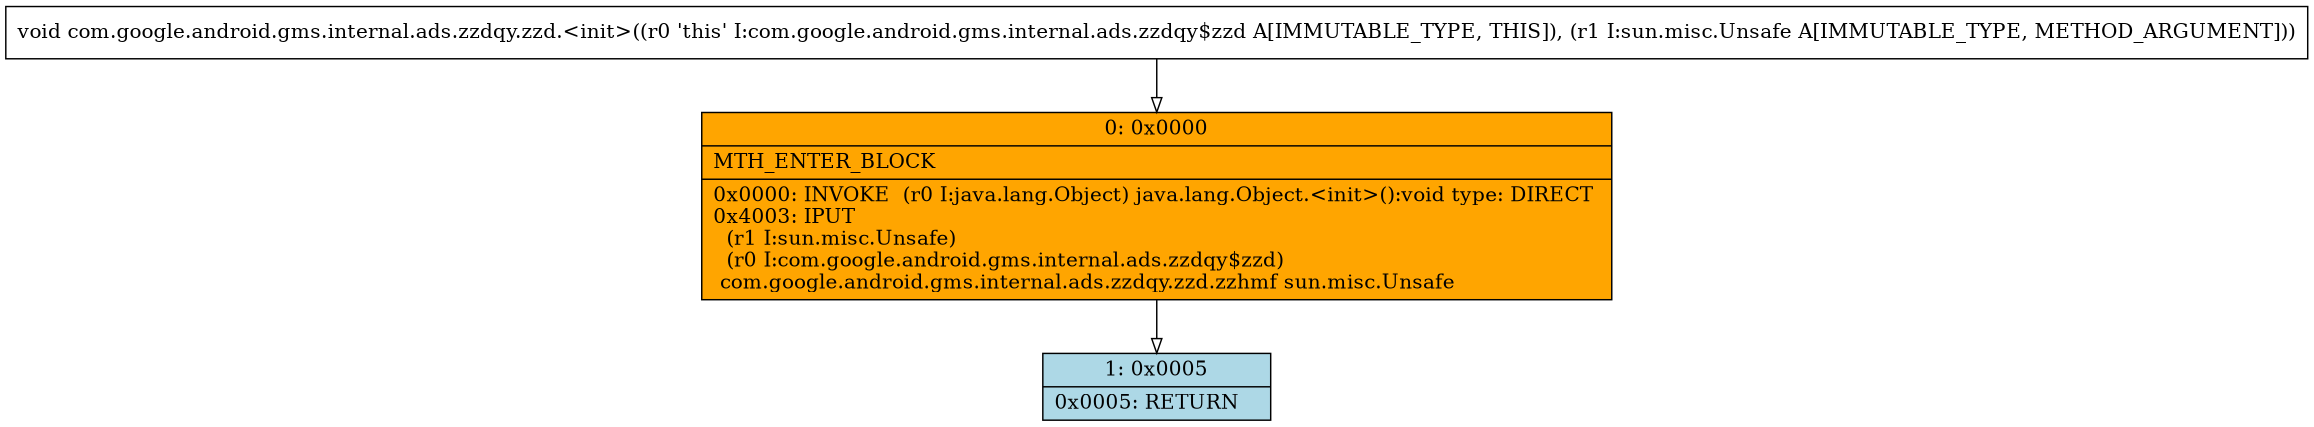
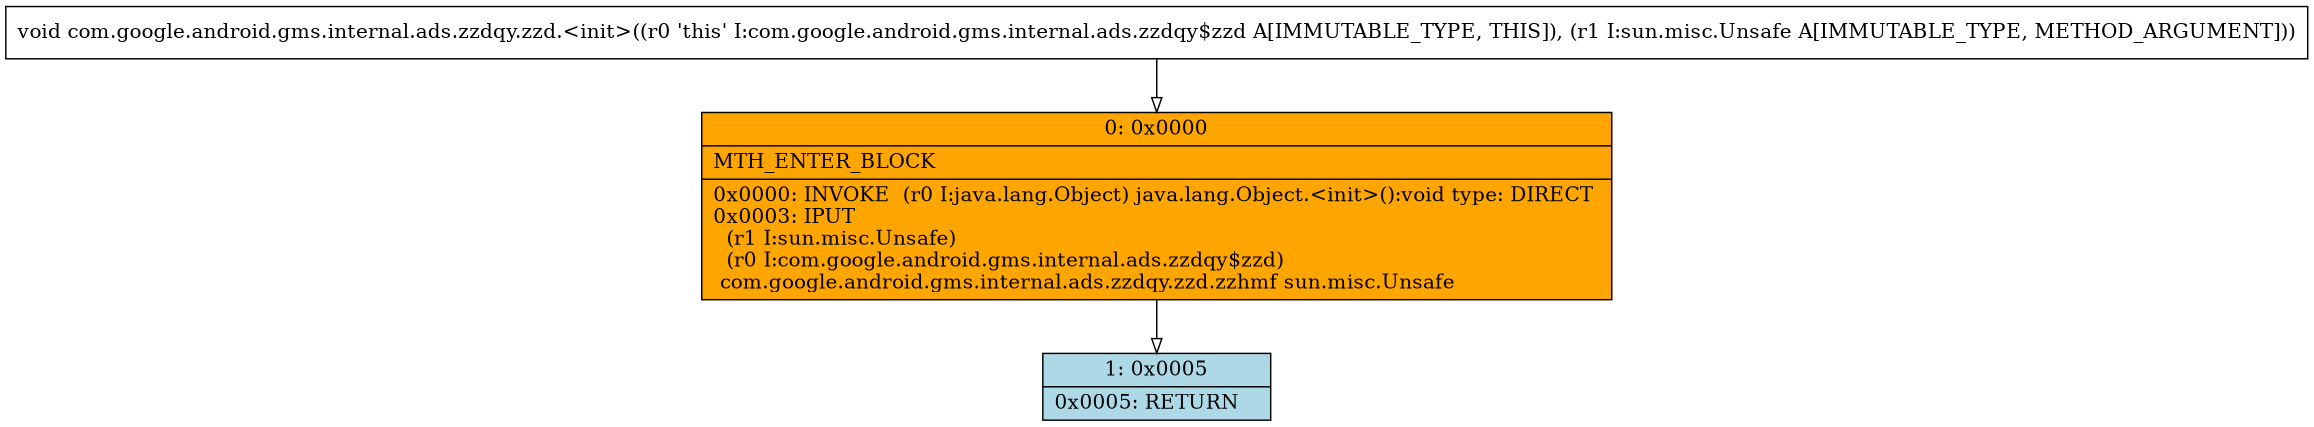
node "0: 0x0000": text "0x4003: IPUT" -> "0x0003: IPUT"
